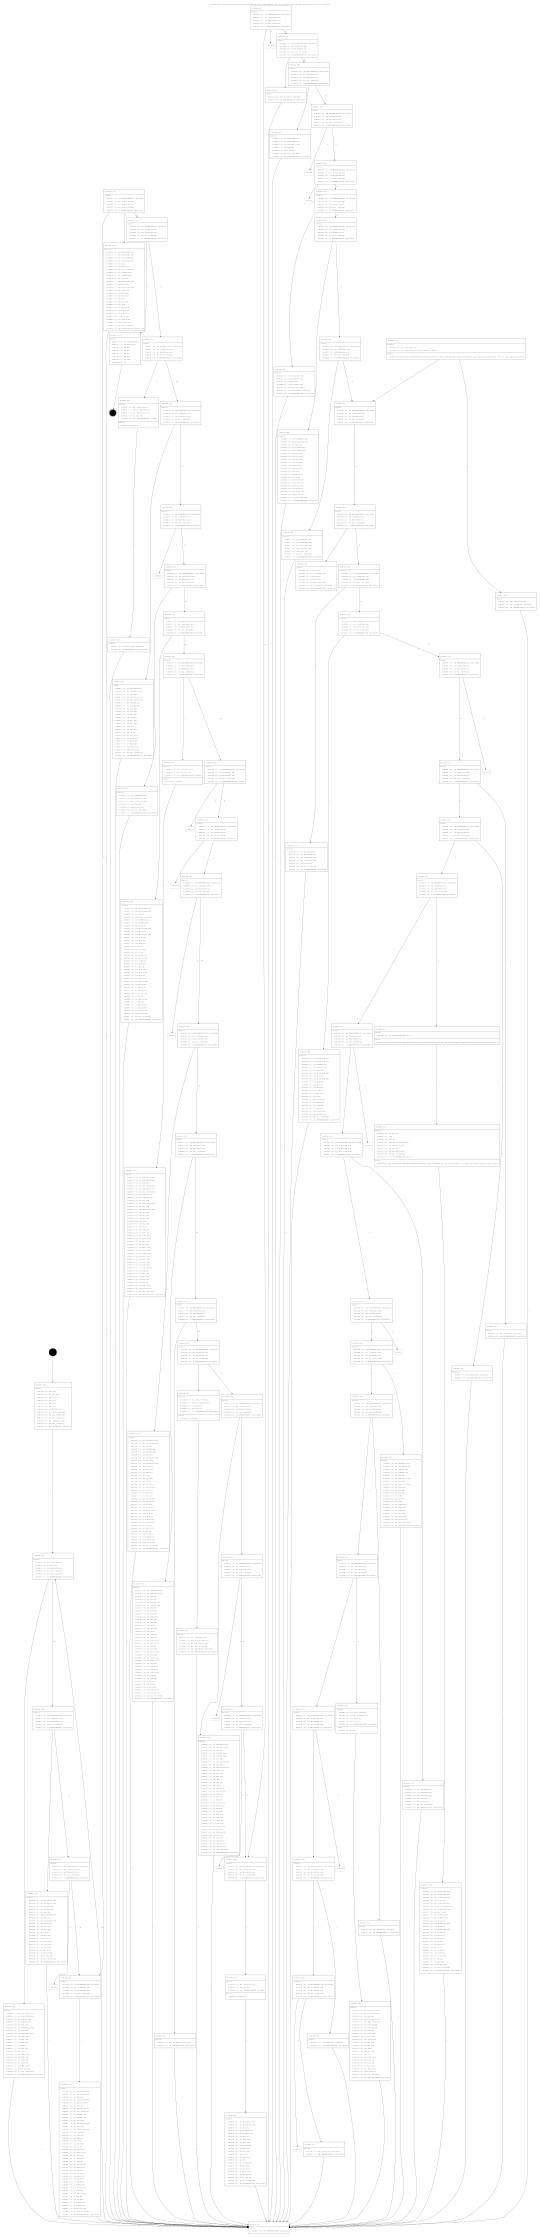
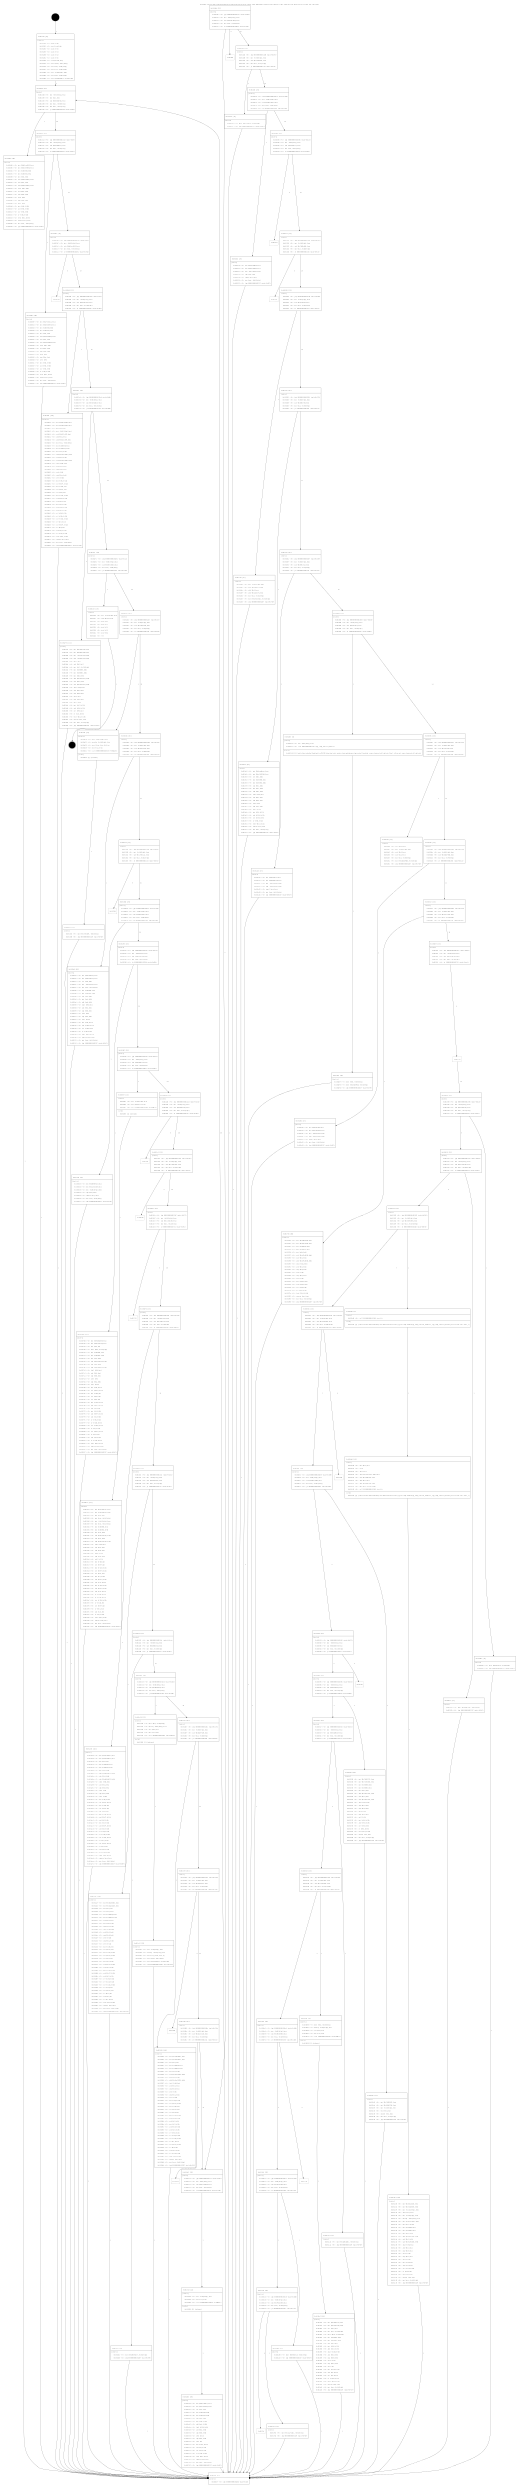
edge "0x401de6 [9]" -> "0x401583 [25]": reversed
edge "0x4015e7 [25]" -> "0x401600 [25]": now "0x401f24" -> "0x401600 [25]"
edge "0x4012e6 [22]" -> "0x4012d0 [22]": reversed
